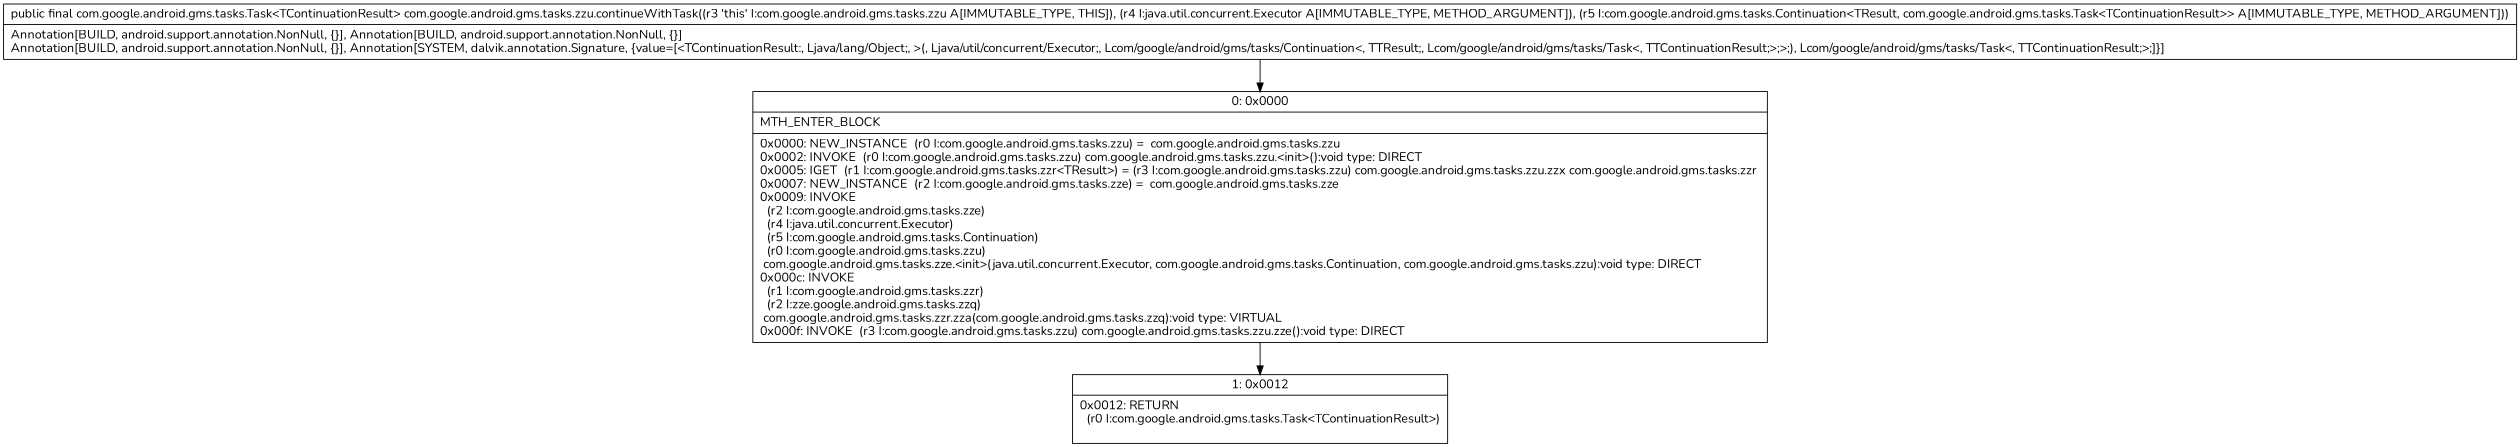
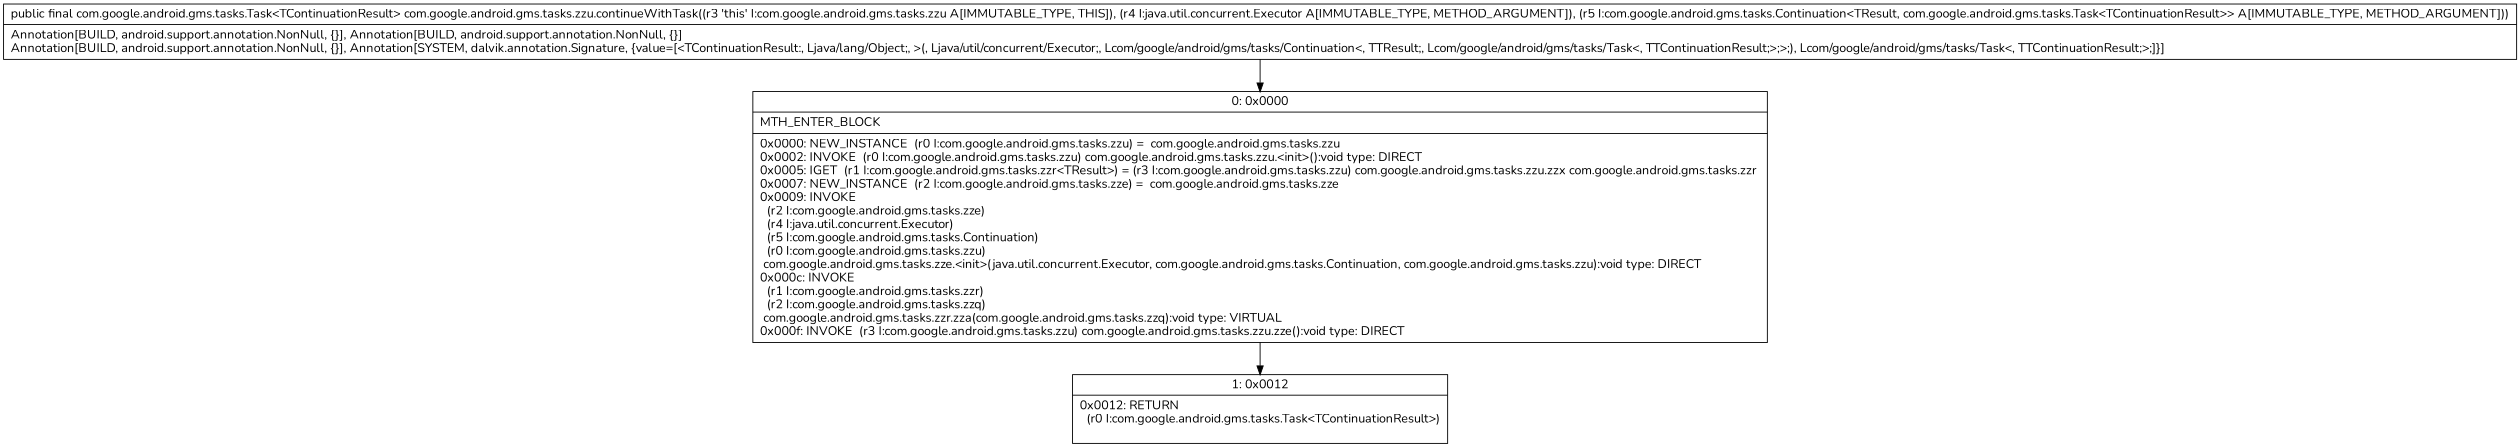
node "0: 0x0000": text "(r2 I:zze.google.android.gms.tasks.zzq)" -> "(r2 I:com.google.android.gms.tasks.zzq)"
